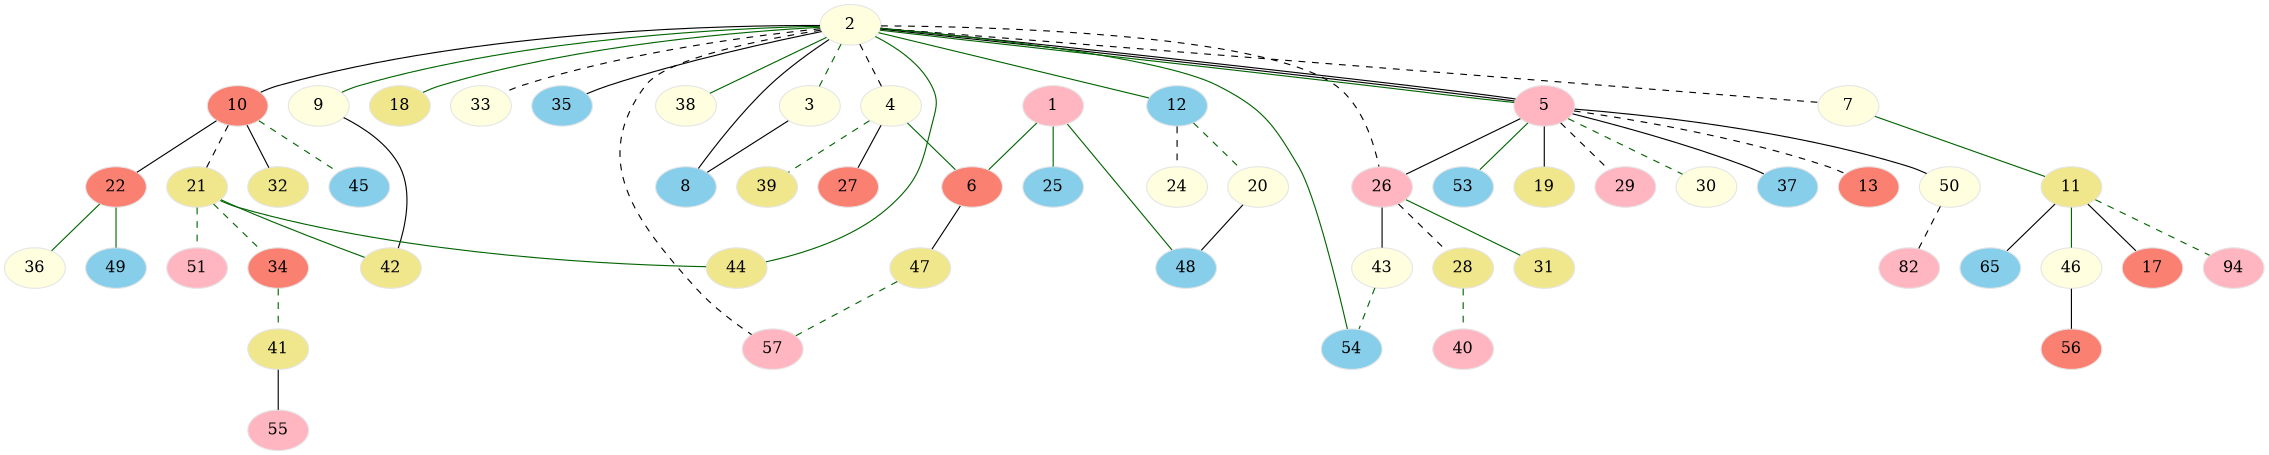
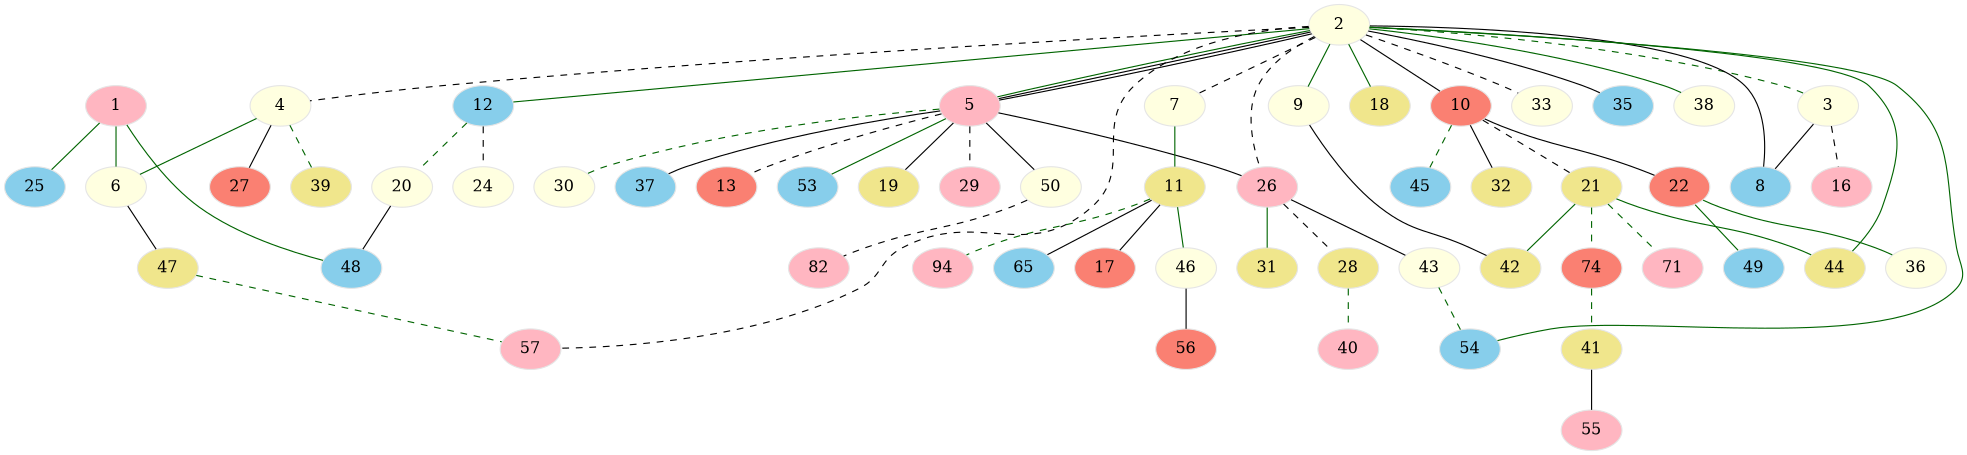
node "6": fillcolor salmon -> lightyellow
node "16": added
node "51": label "51" -> "71"
node "34": label "34" -> "74"
